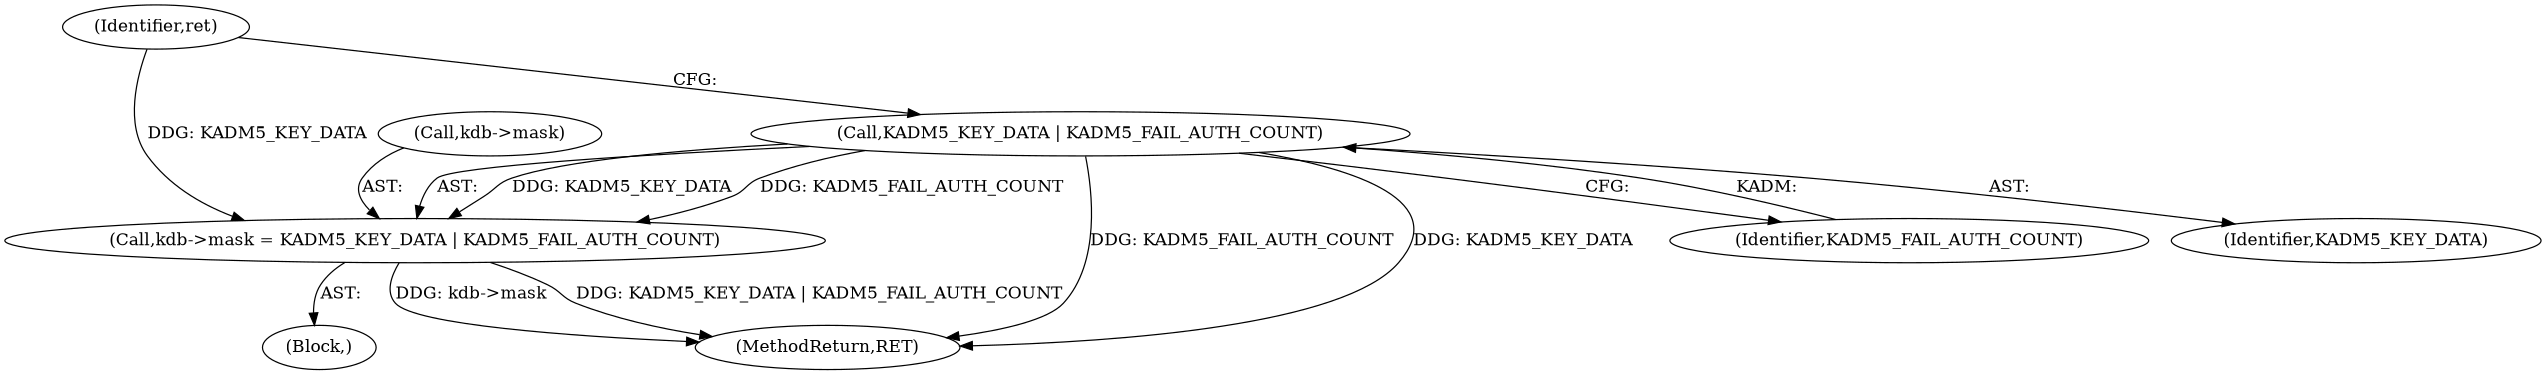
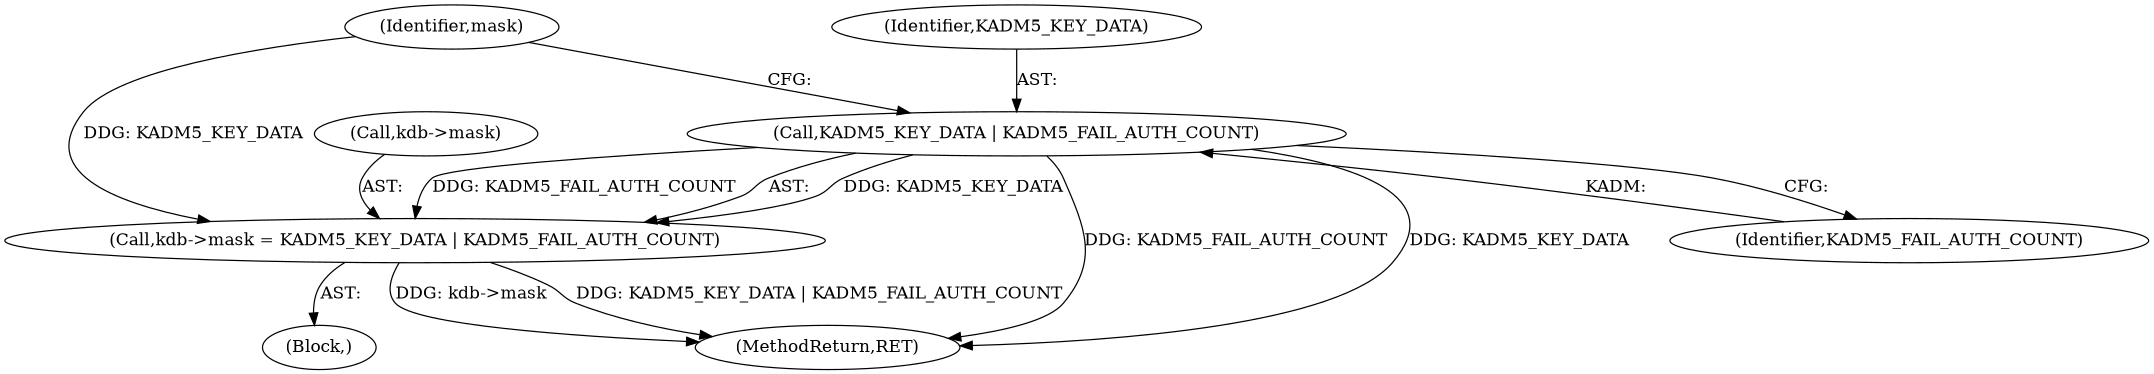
node "(Identifier,ret)": label "(Identifier,ret)" -> "(Identifier,mask)"
edge "(Call,KADM5_KEY_DATA | KADM5_FAIL_AUTH_COUNT)" -> "(Identifier,KADM5_KEY_DATA)": reversed
